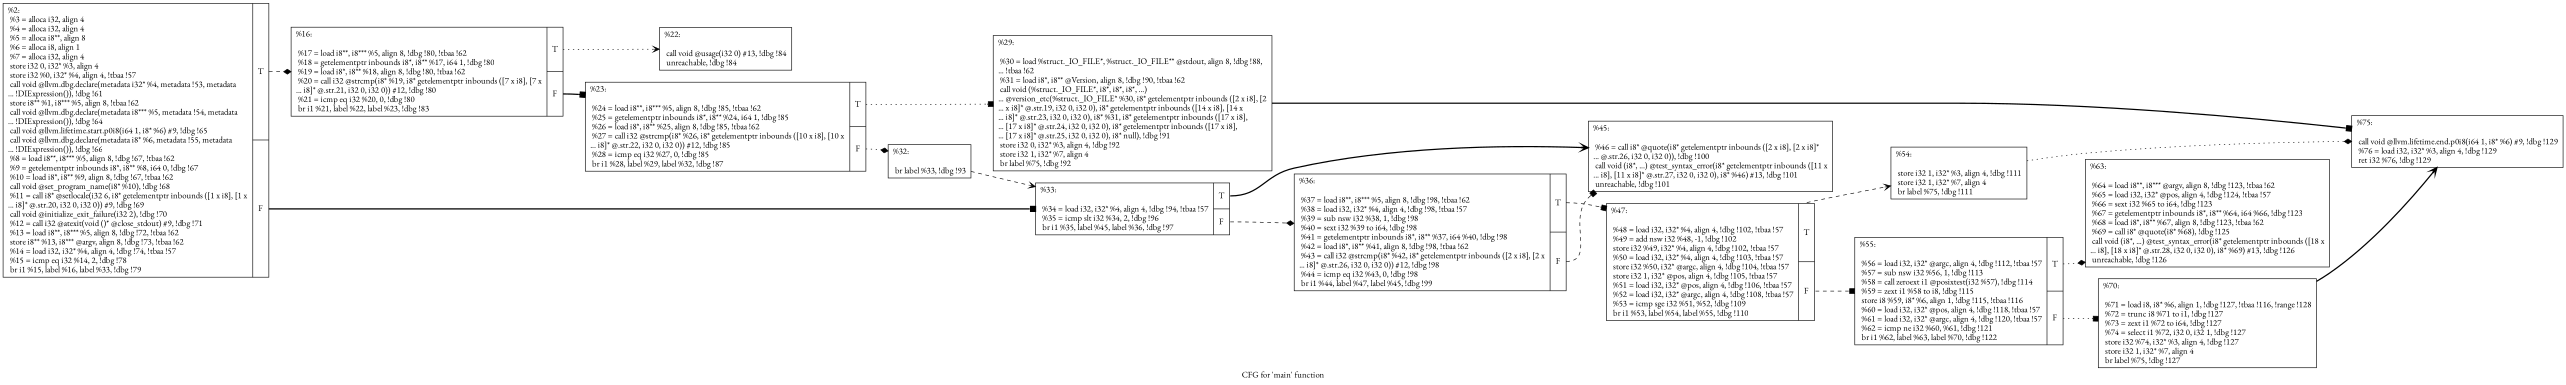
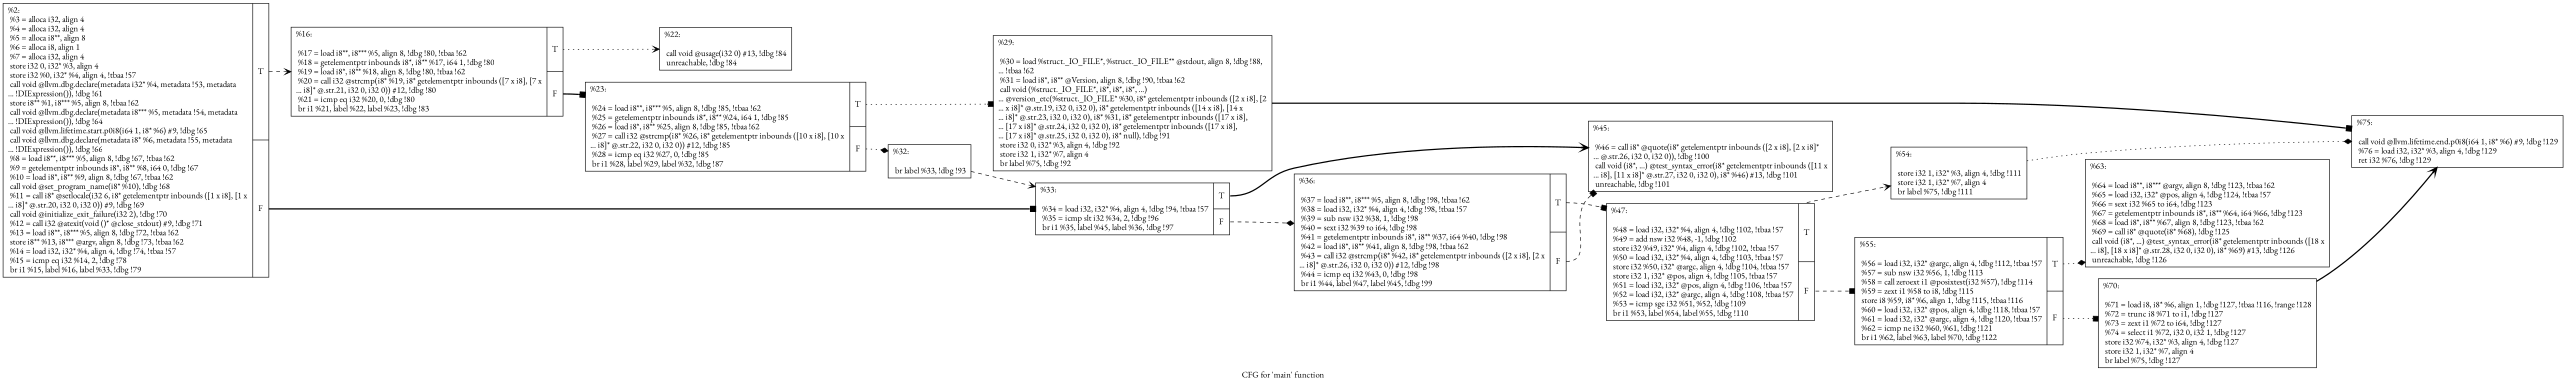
edge "%2:" -> "%16:": arrowhead diamond -> vee
